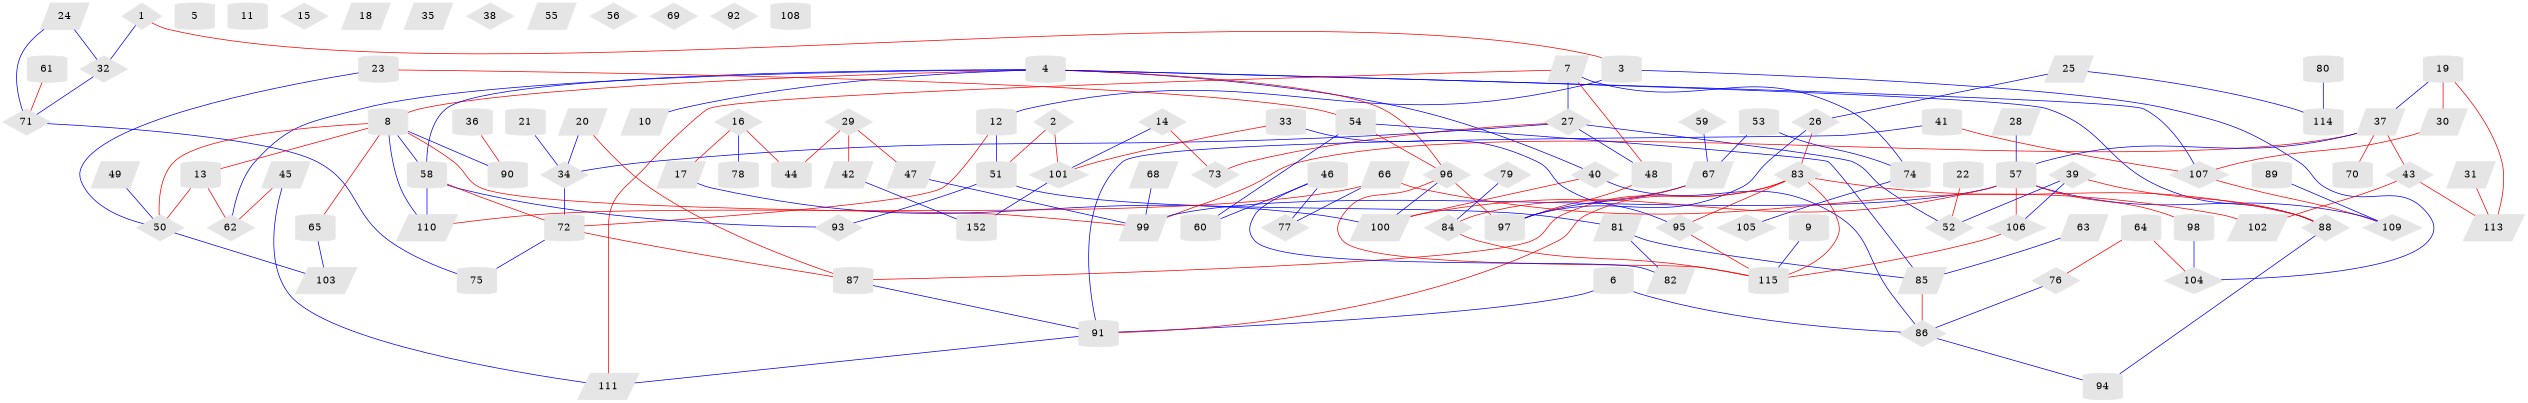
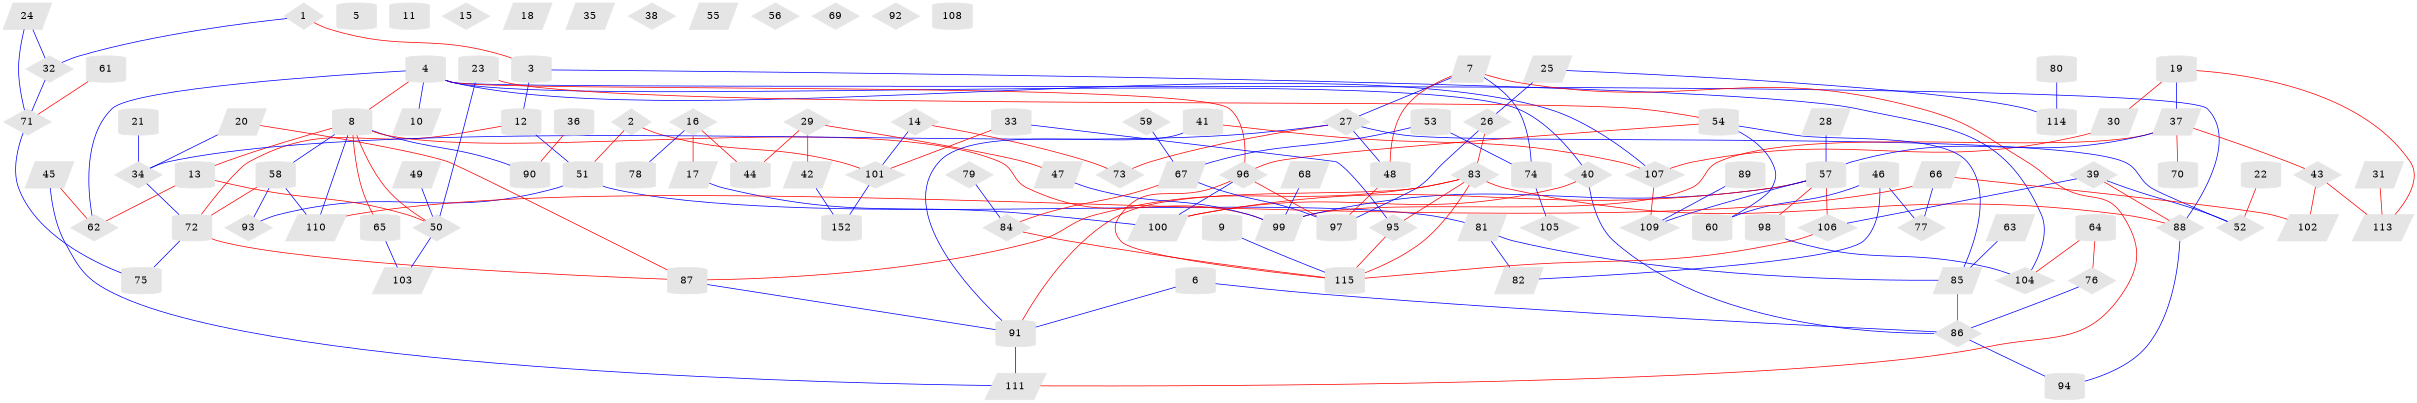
edge "4" -- "58": removed
